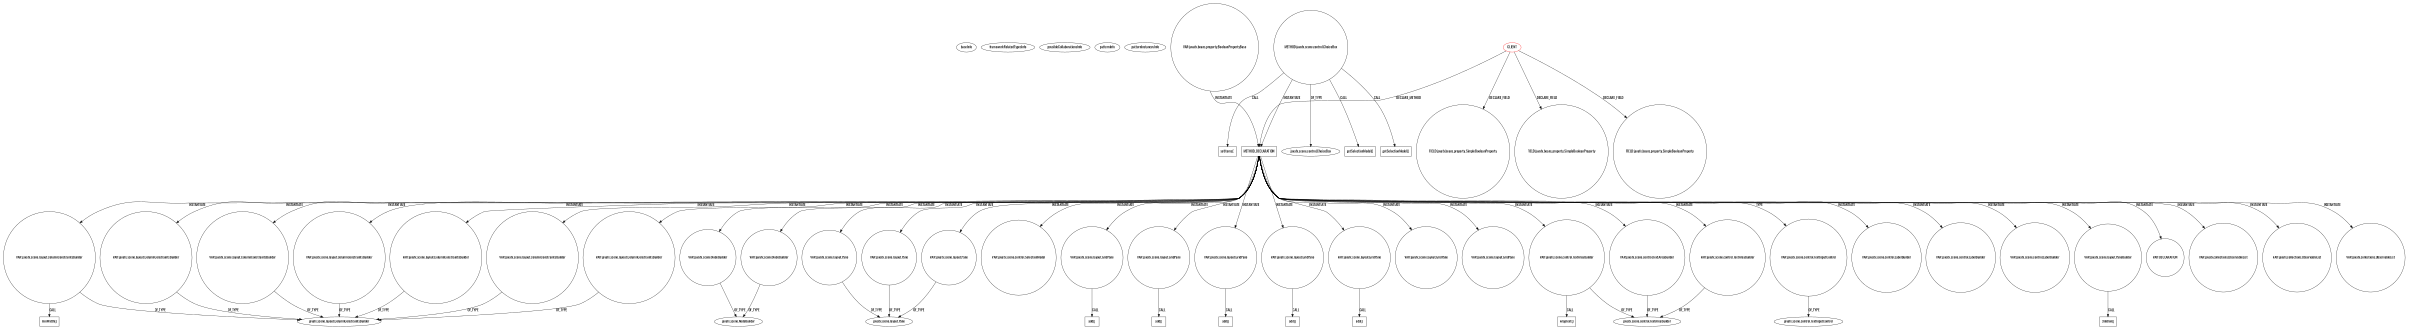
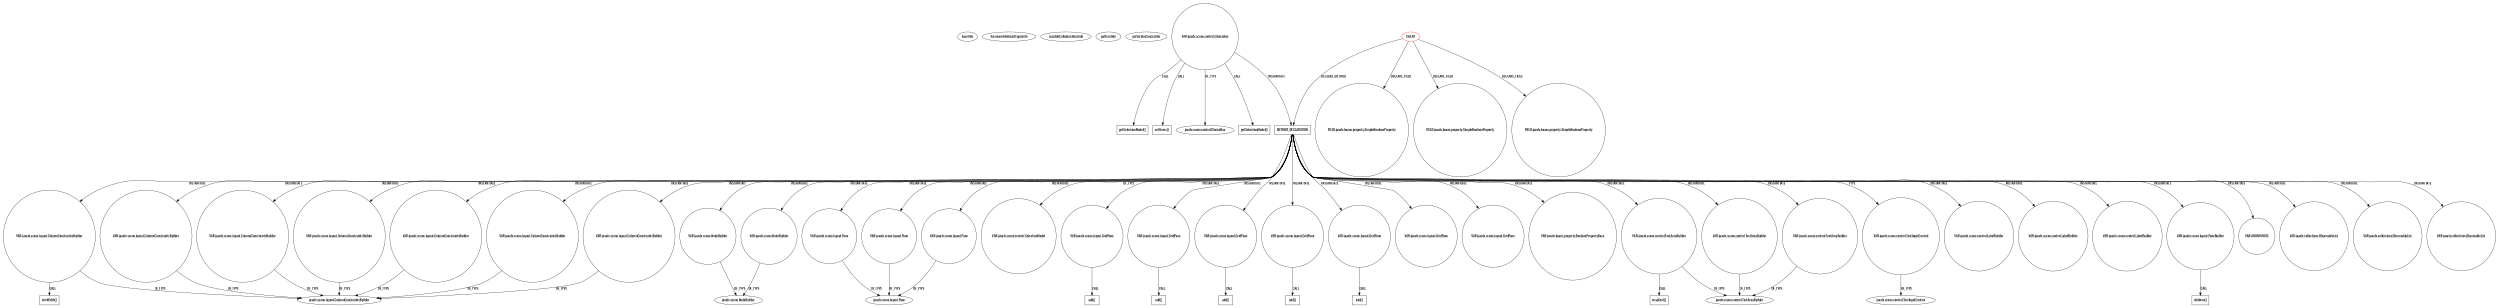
node "METHOD:javafx.scene.control.ChoiceBox": label "METHOD:javafx.scene.control.ChoiceBox" -> "VAR:javafx.scene.control.ChoiceBox"
edge "VAR:javafx.beans.property.BooleanPropertyBase" -> "METHOD_DECLARATION": reversed
edge "METHOD_DECLARATION" -> "VAR:javafx.scene.control.SelectionModel": label "INSTANTIATE" -> "OF_TYPE"
node "VAR:DECLARATION": label "VAR:DECLARATION" -> "VAR:ANONYMOUS"
